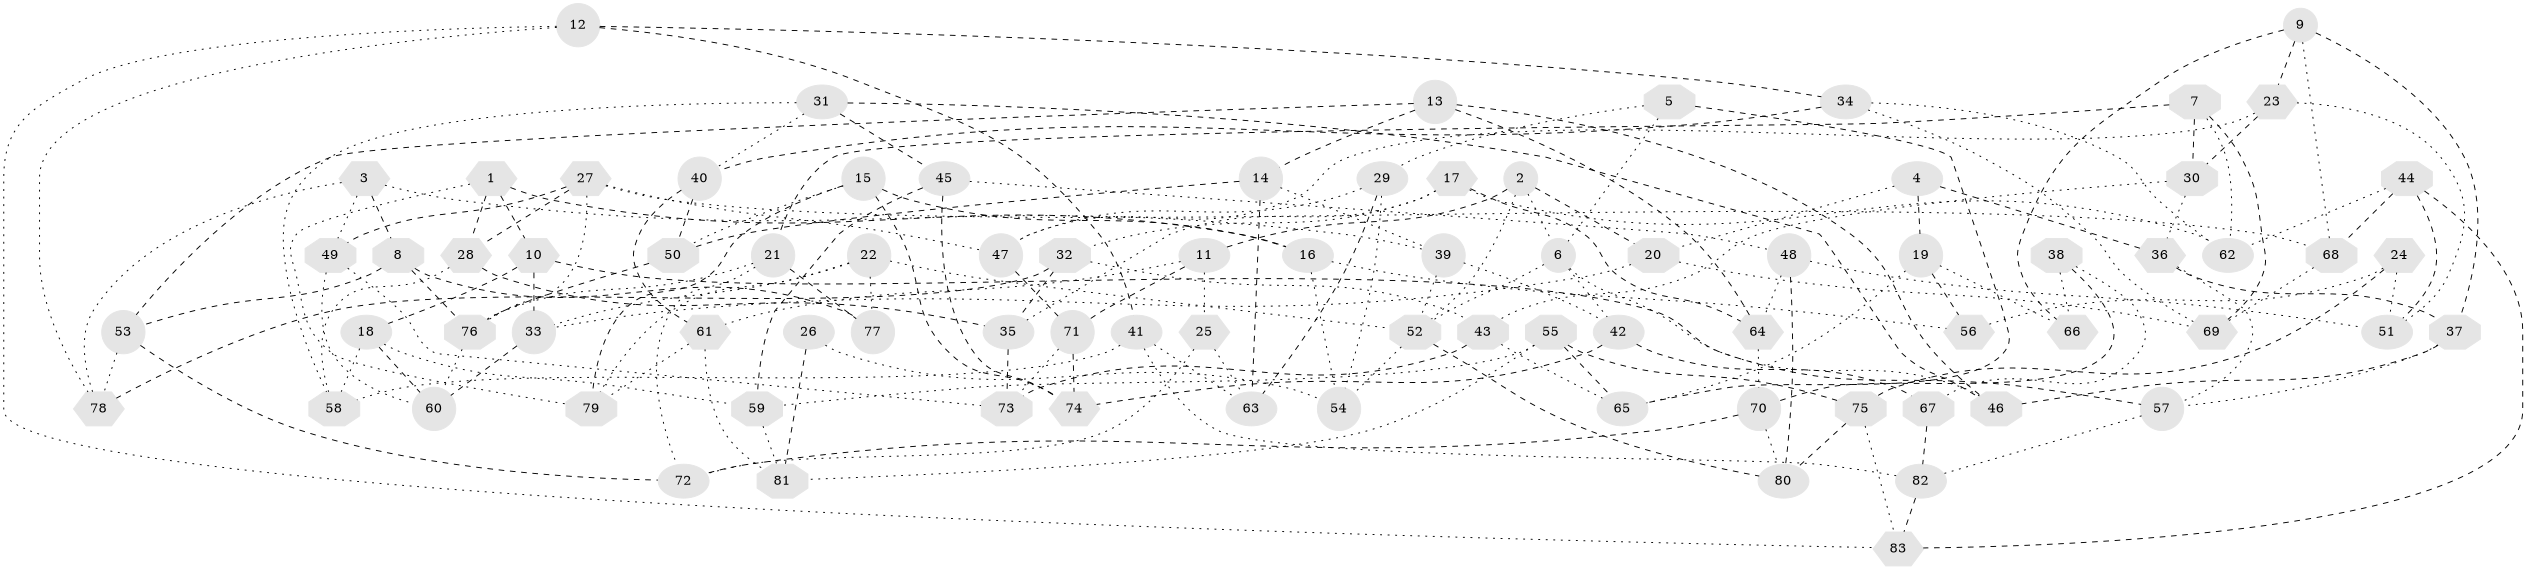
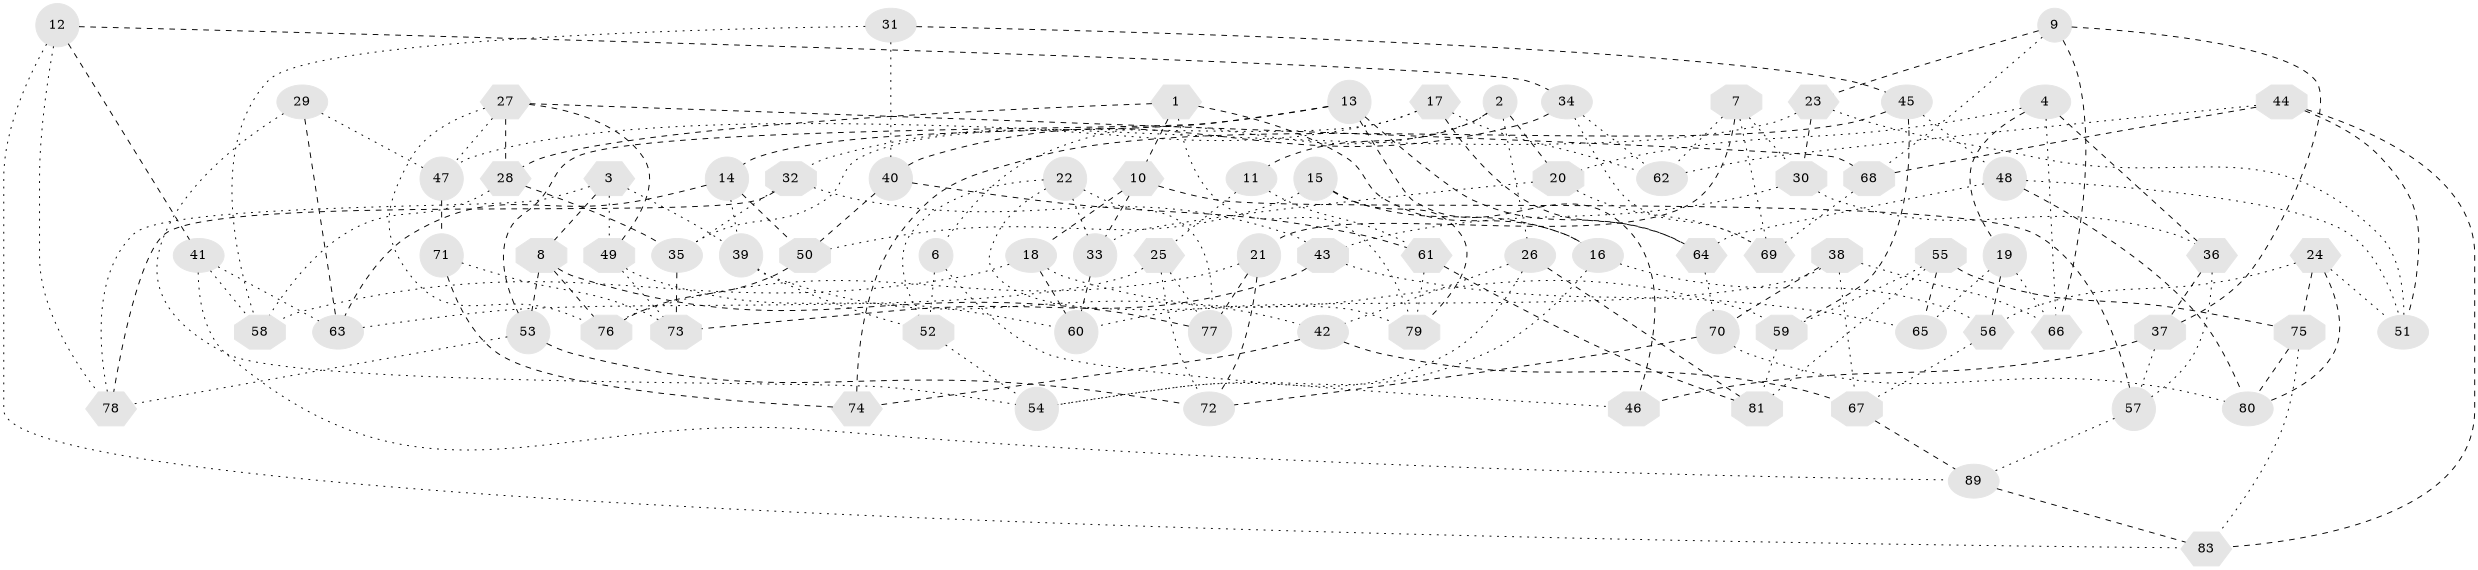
node "5": removed
edge "7" -- "30": style dashed -> dotted
edge "31" -- "46": removed
edge "27" -- "68": style dotted -> dashed
edge "7" -- "69": style dashed -> dotted
edge "4" -- "66": added
edge "2" -- "52": now "2" -- "26"
edge "6" -- "42": now "26" -- "42"
edge "11" -- "71": removed
edge "25" -- "77": added
edge "32" -- "35": style dashed -> dotted
edge "15" -- "74": removed
edge "21" -- "72": style dotted -> dashed
edge "56" -- "67": added
edge "76" -- "60": now "38" -- "60"
edge "61" -- "81": style dotted -> dashed
edge "52" -- "80": now "24" -- "80"
node "82": label "82" -> "89"
